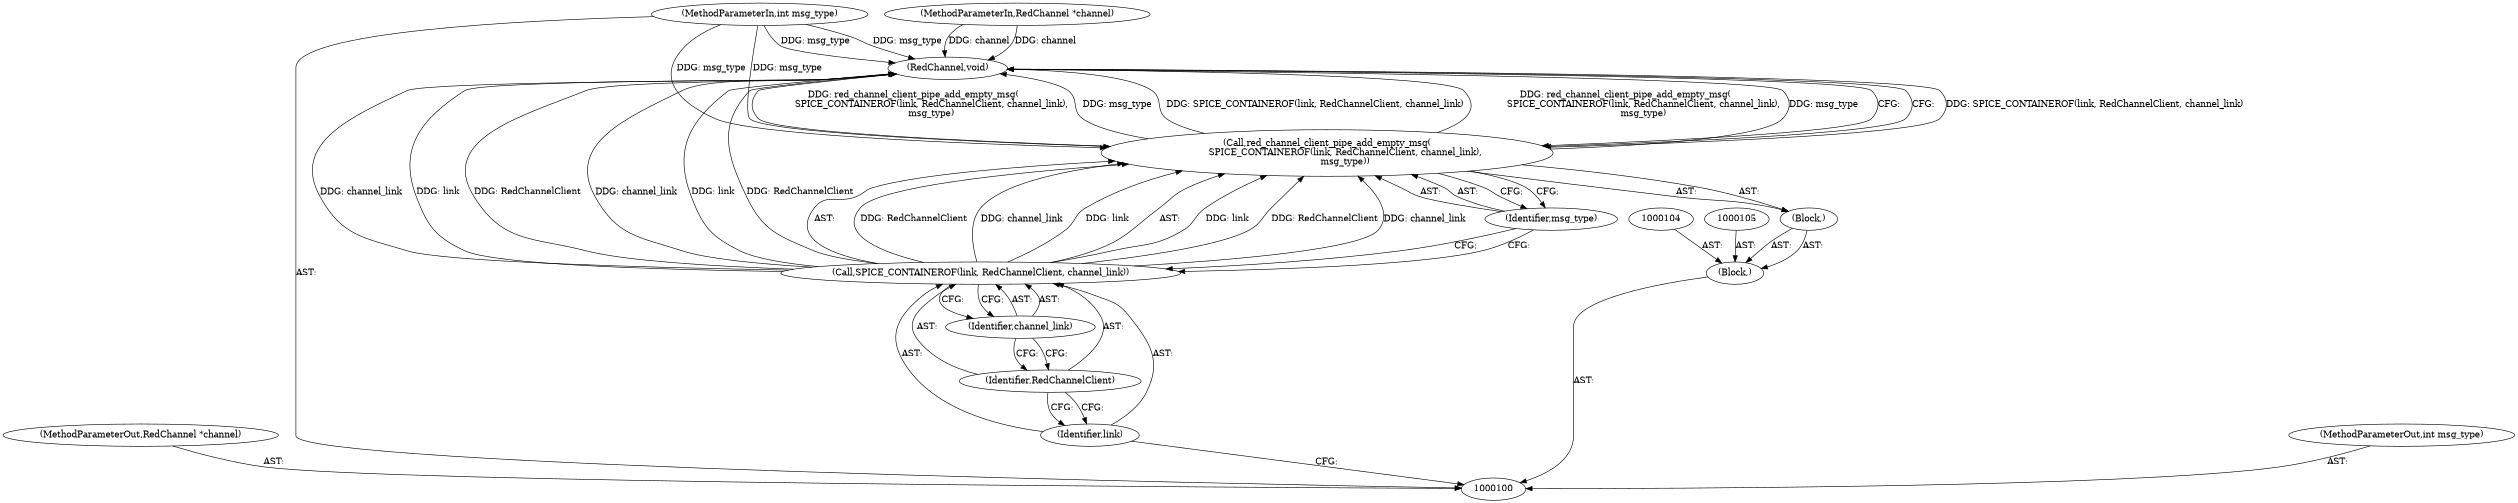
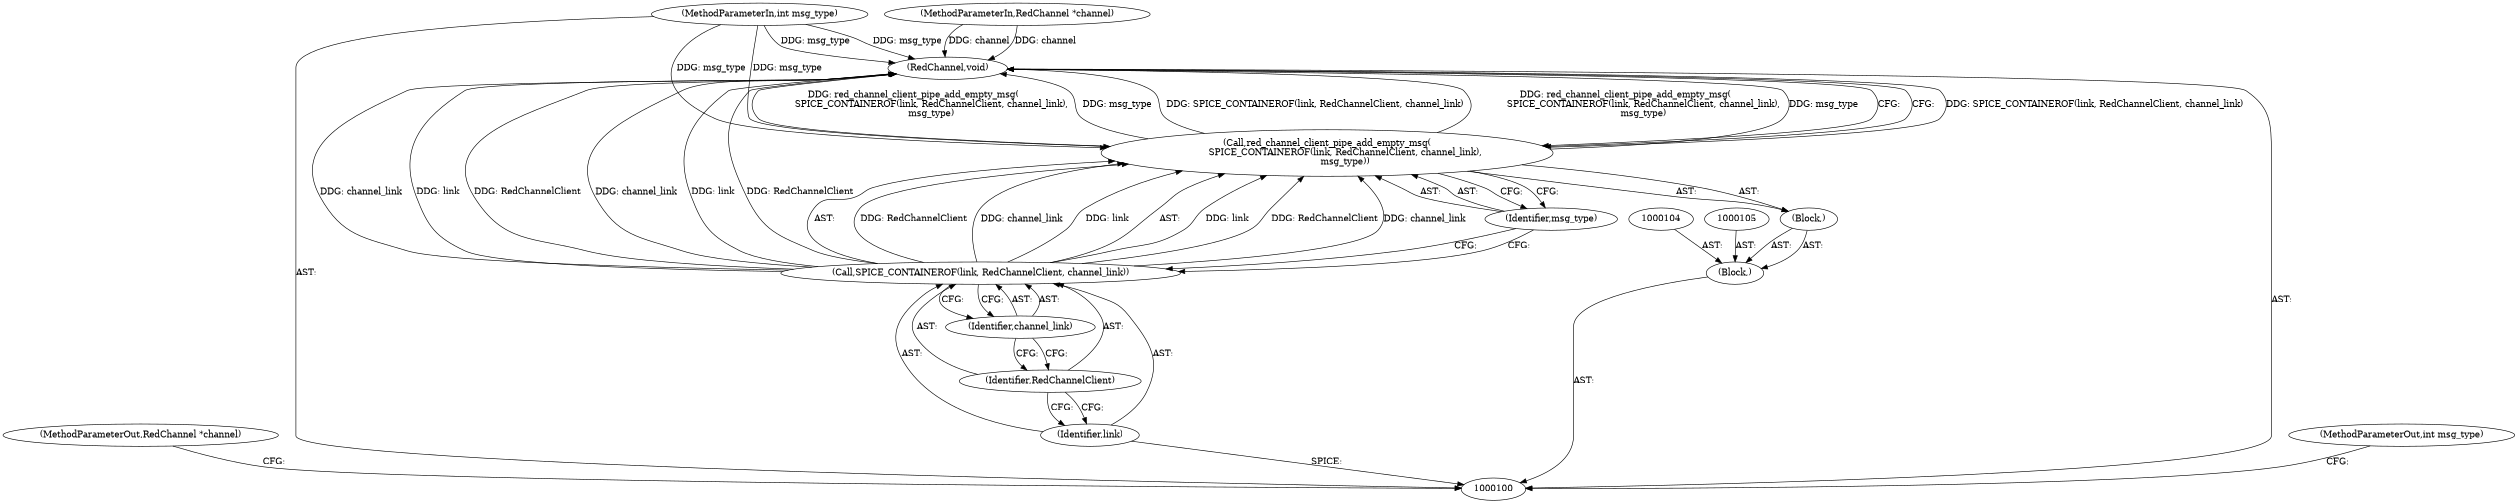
edge "(RedChannel,void)" -> "1000100": added, label "AST:"
edge "(MethodParameterOut,RedChannel *channel)" -> "1000100": label "AST: " -> "CFG: "
edge "(Identifier,link)" -> "1000100": label "CFG: " -> "SPICE: "
edge "(MethodParameterOut,int msg_type)" -> "1000100": label "AST: " -> "CFG: "
